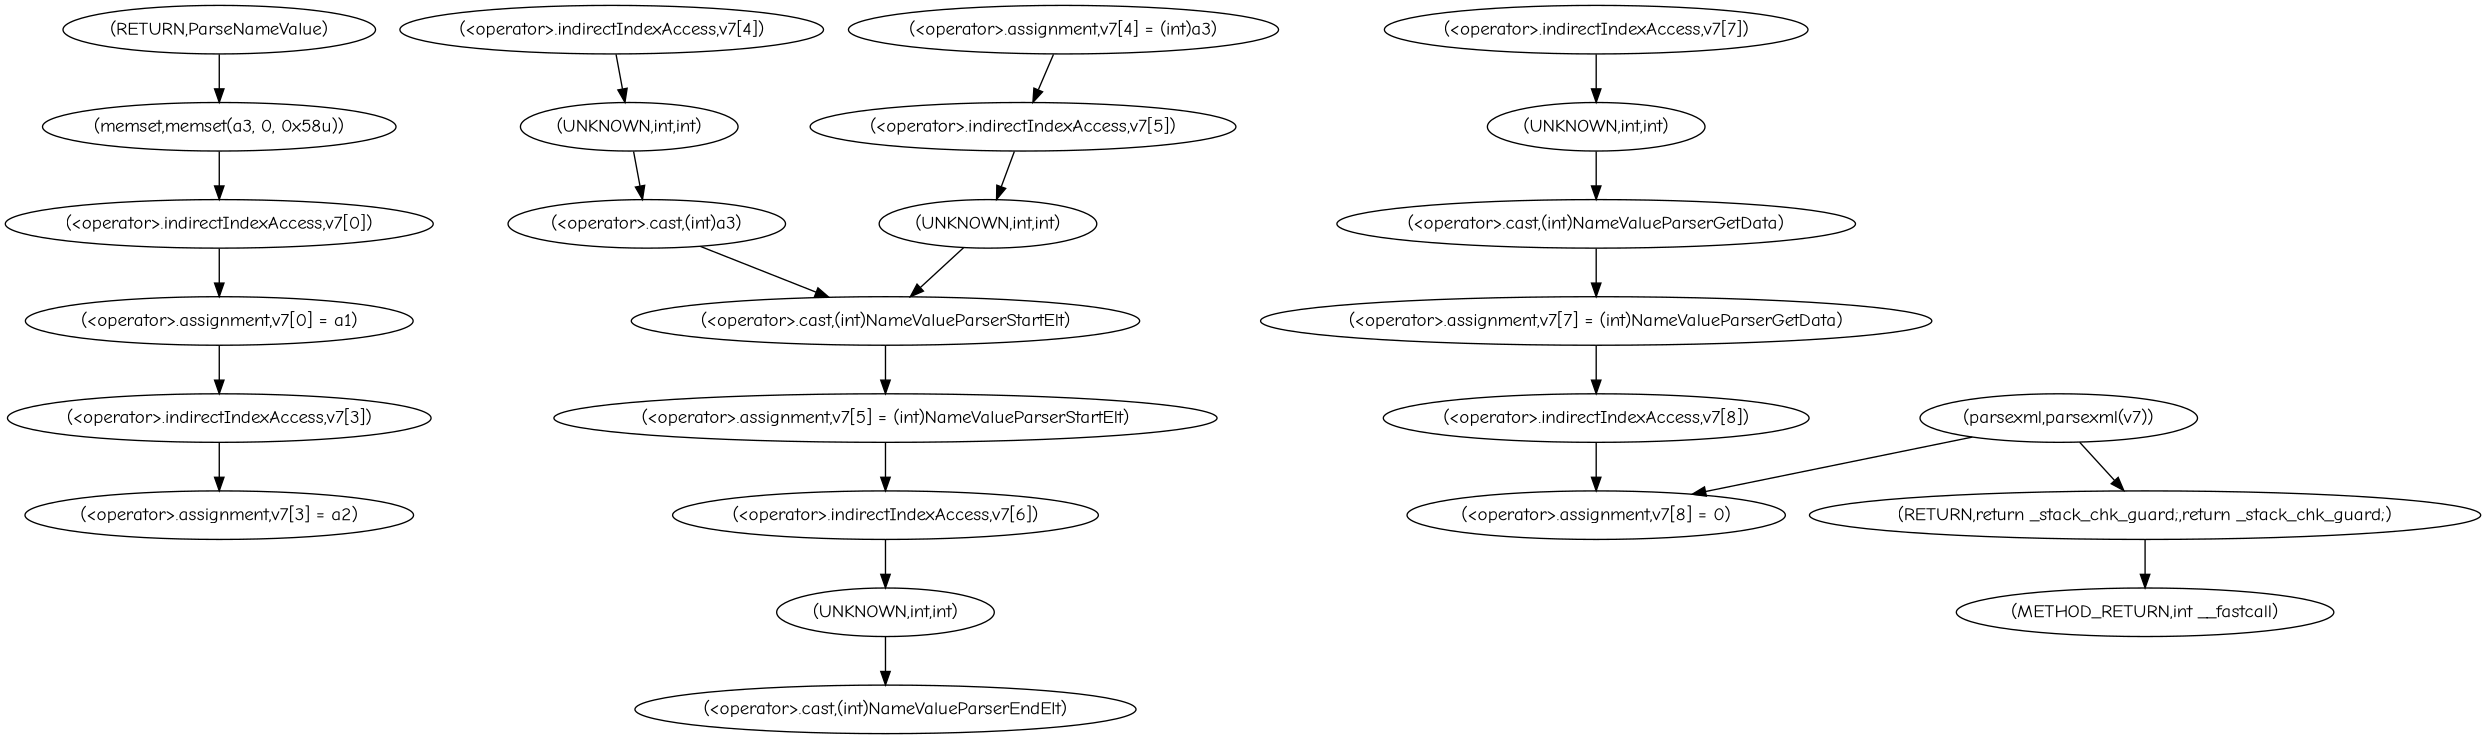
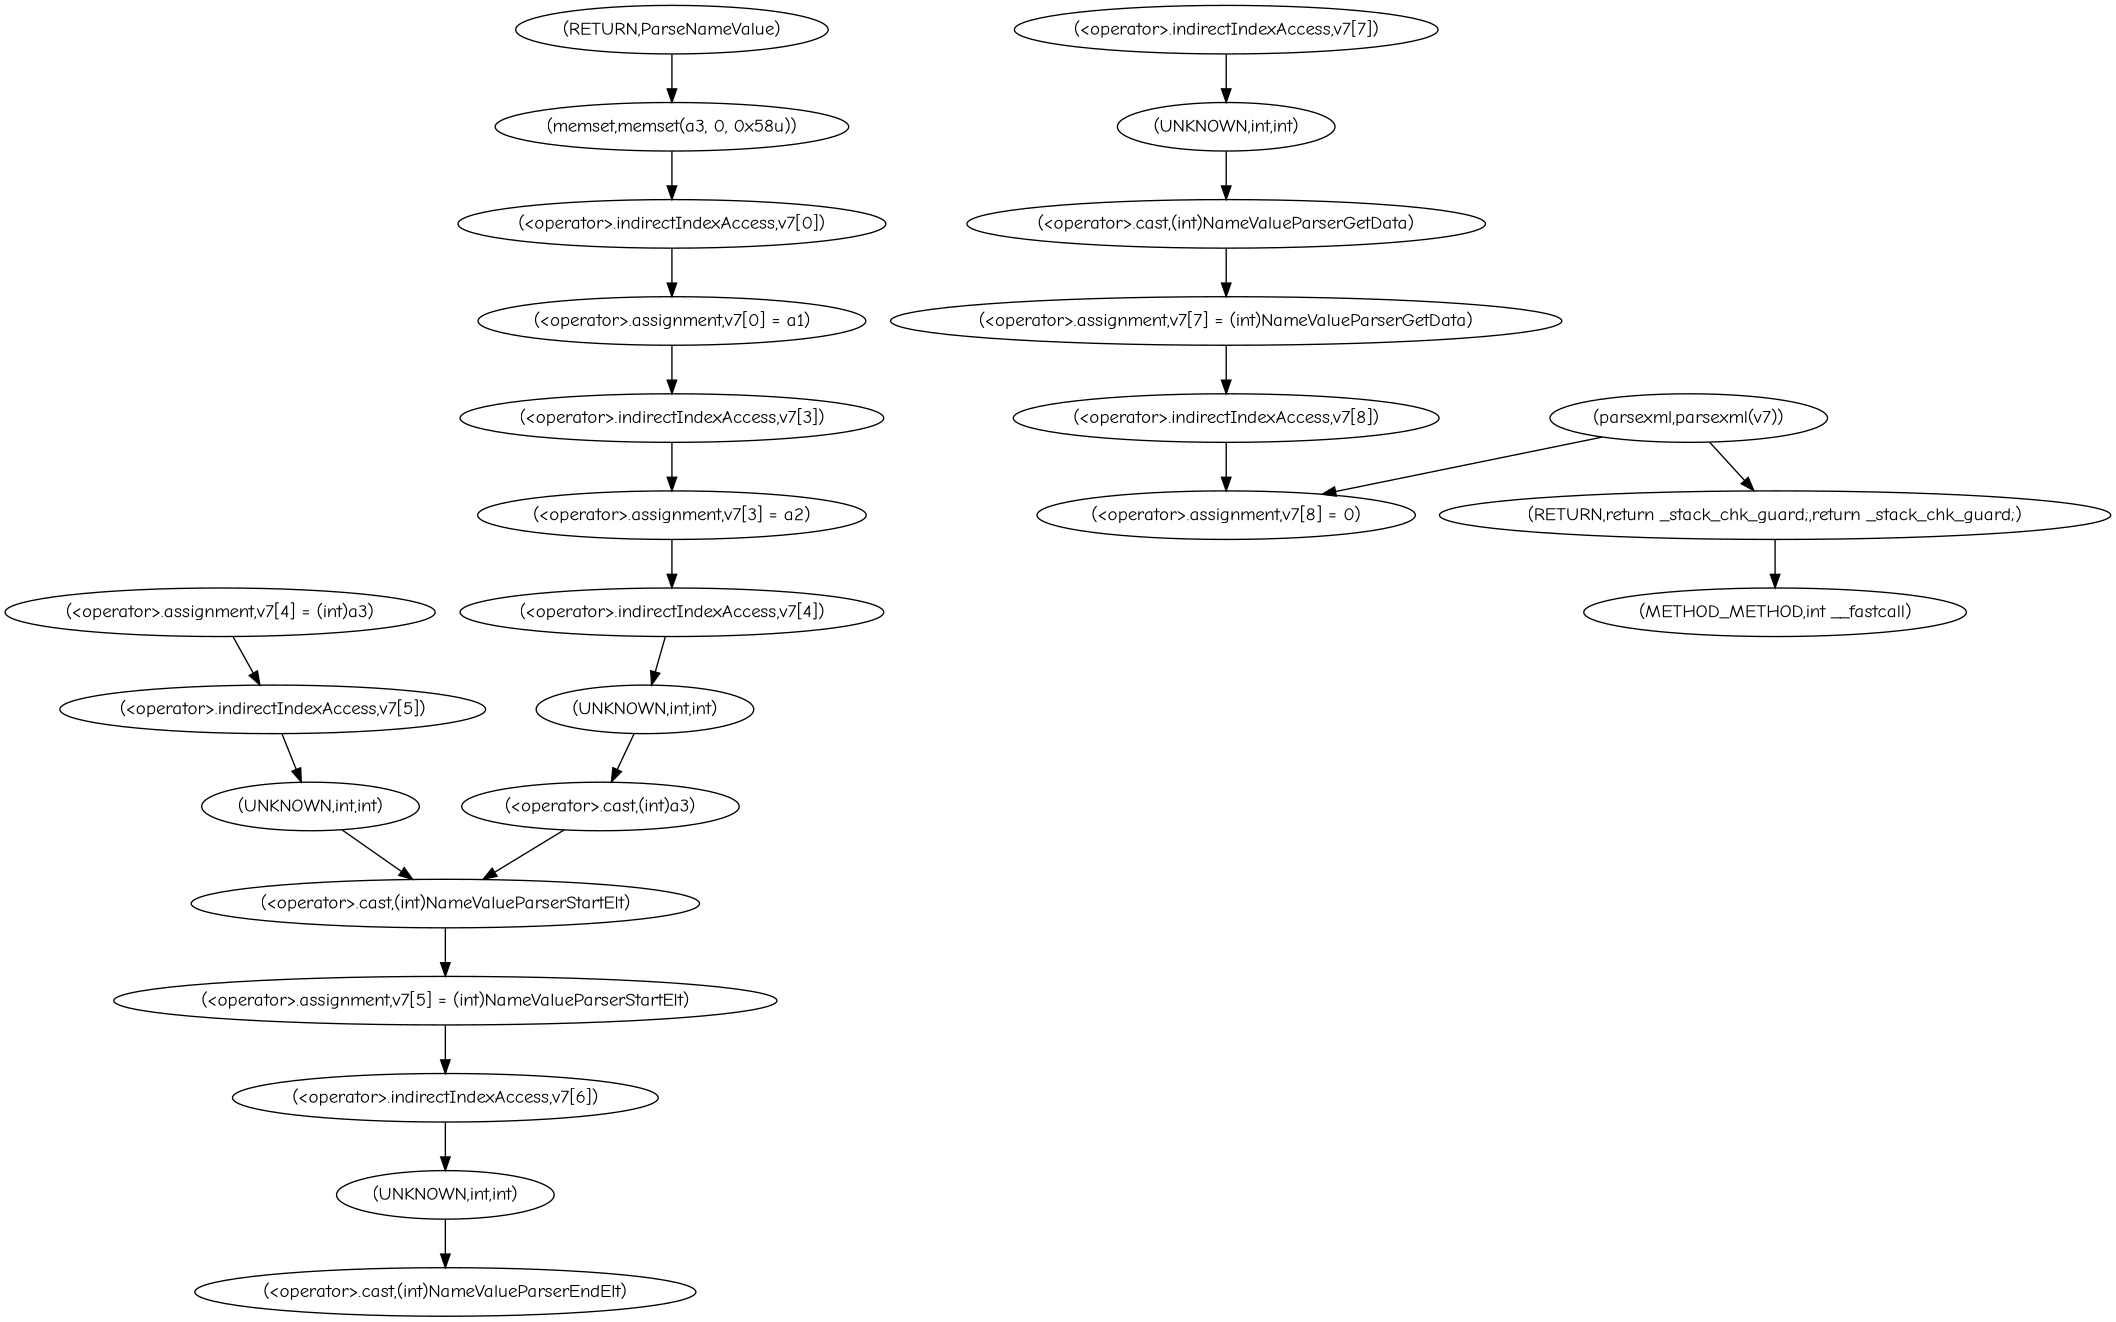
edge "(<operator>.assignment,v7[3] = a2)" -> "(<operator>.indirectIndexAccess,v7[4])": added
node "(METHOD_RETURN,int __fastcall)": label "(METHOD_RETURN,int __fastcall)" -> "(METHOD_METHOD,int __fastcall)"
